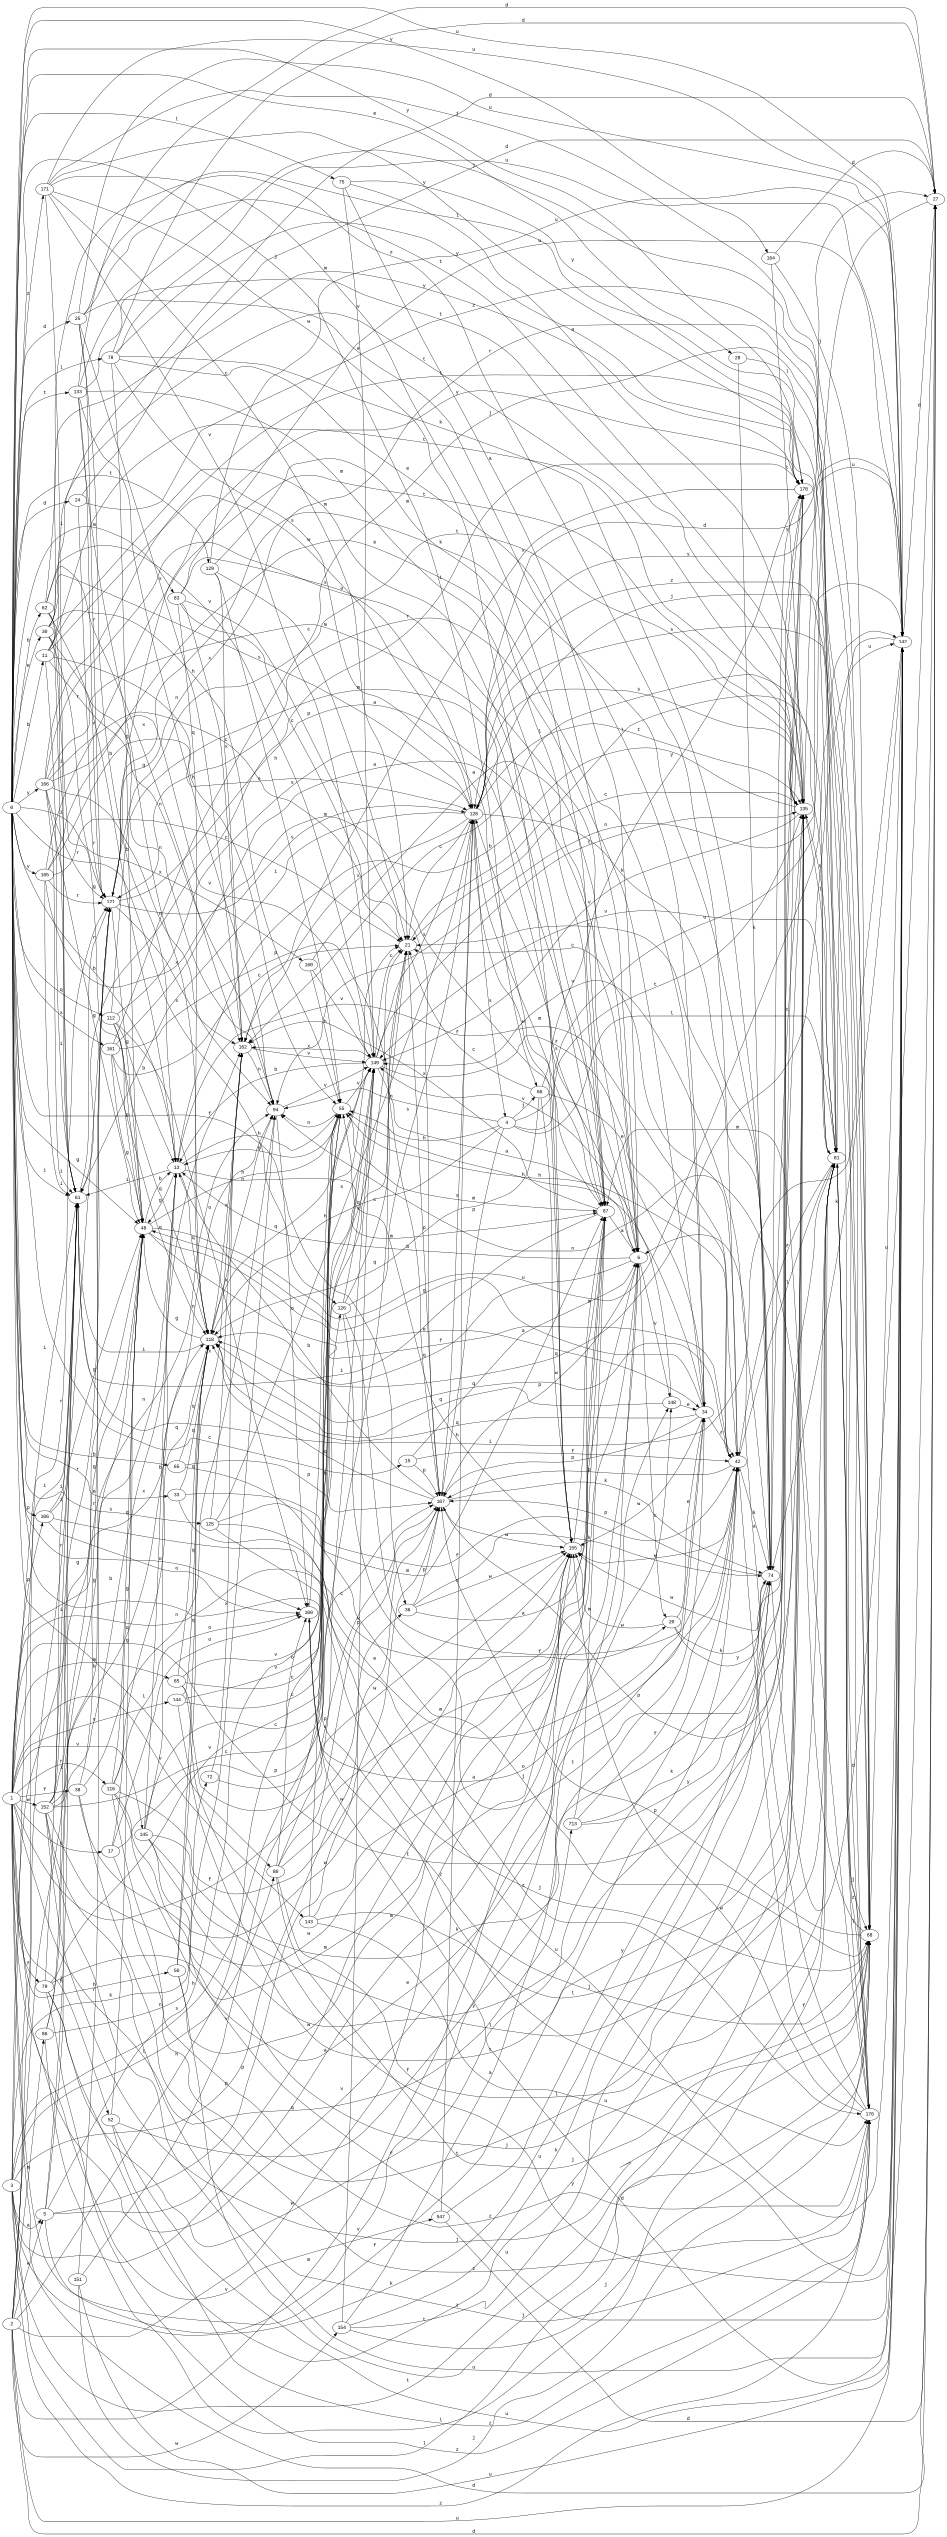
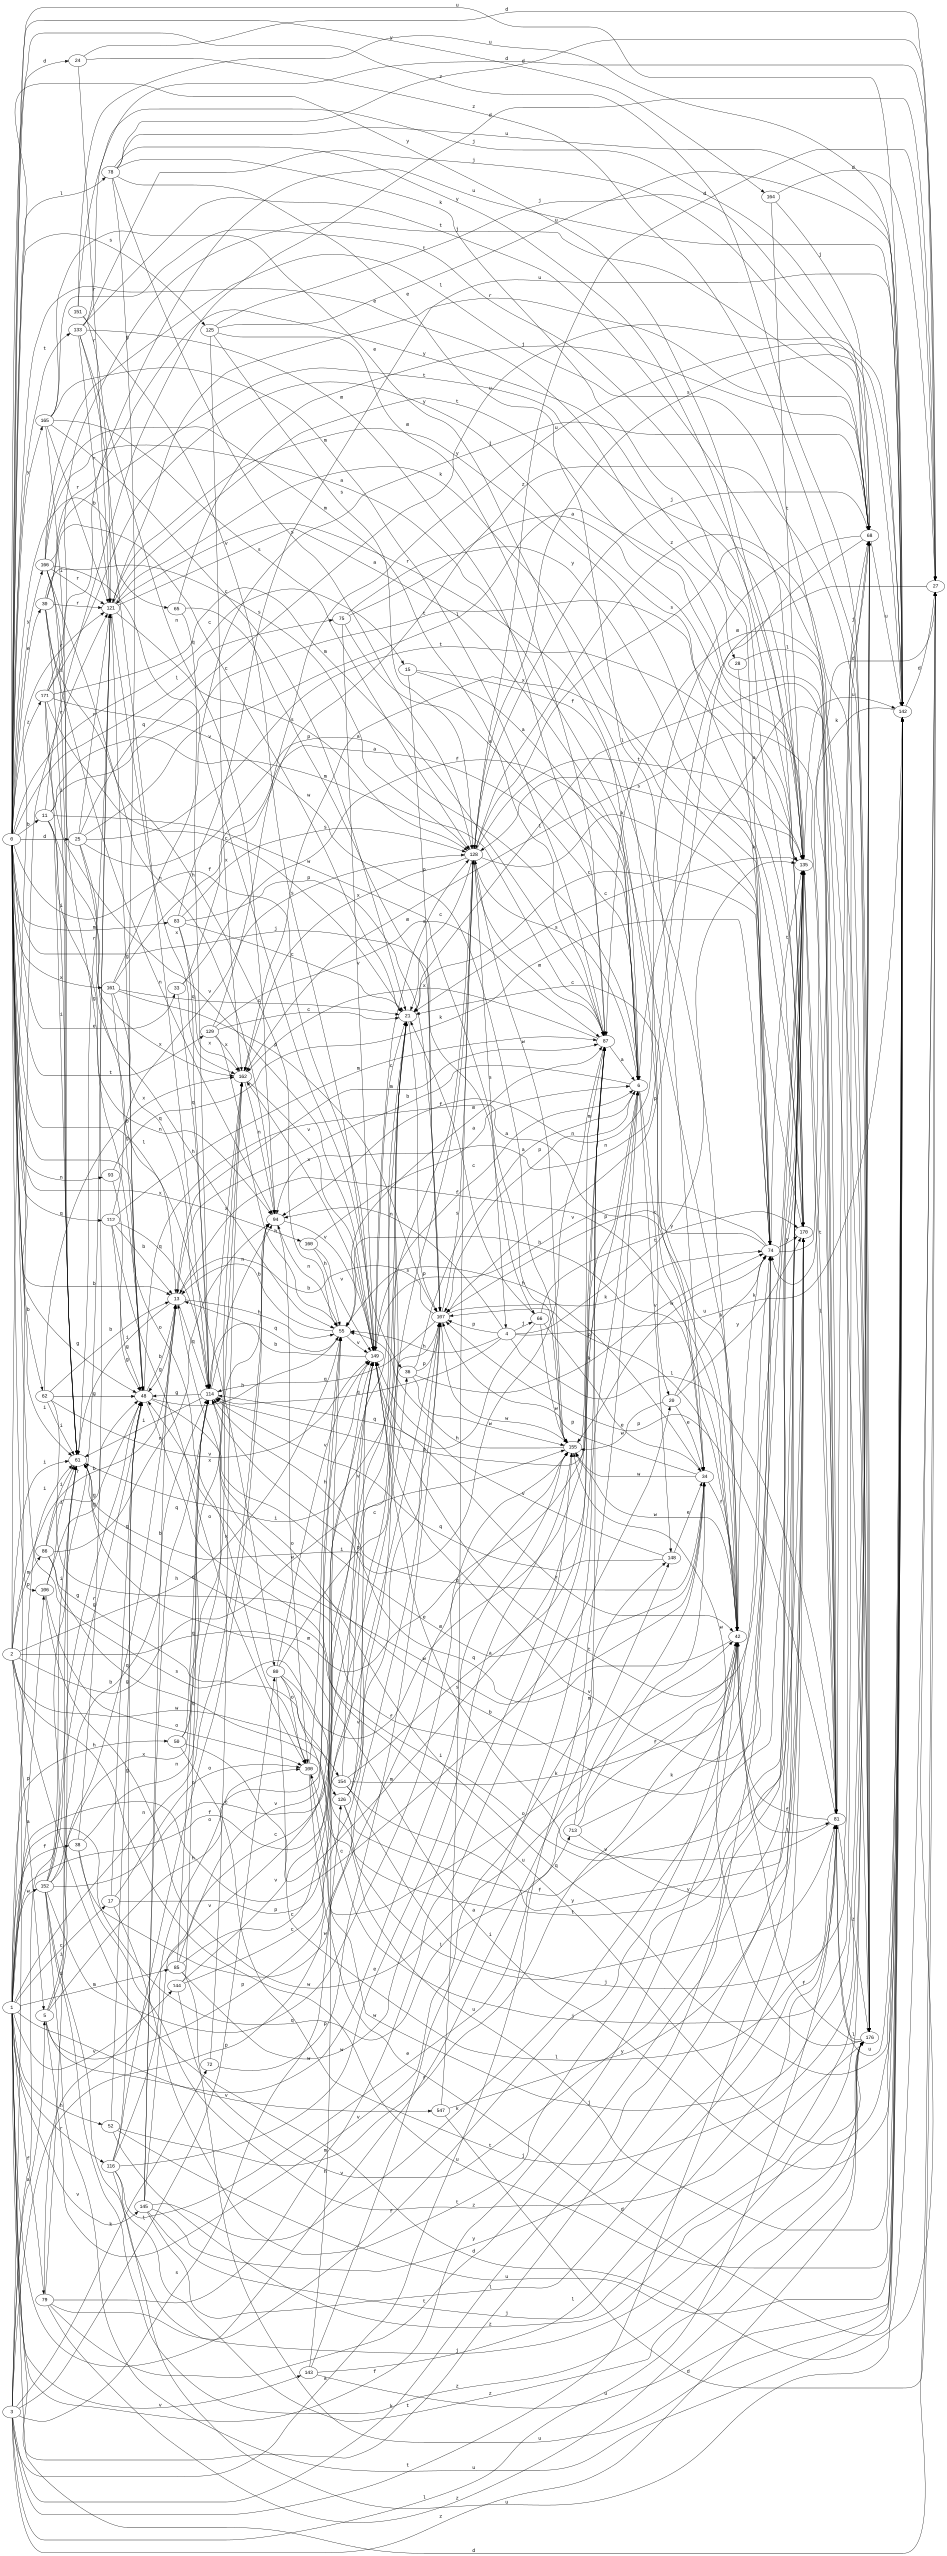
node "93": added
edge "34" -> "48": label "g" -> "w"
node "118": label "118" -> "114"
edge "52" -> "34": now "52" -> "42"
edge "86" -> "142": added, label "u"
